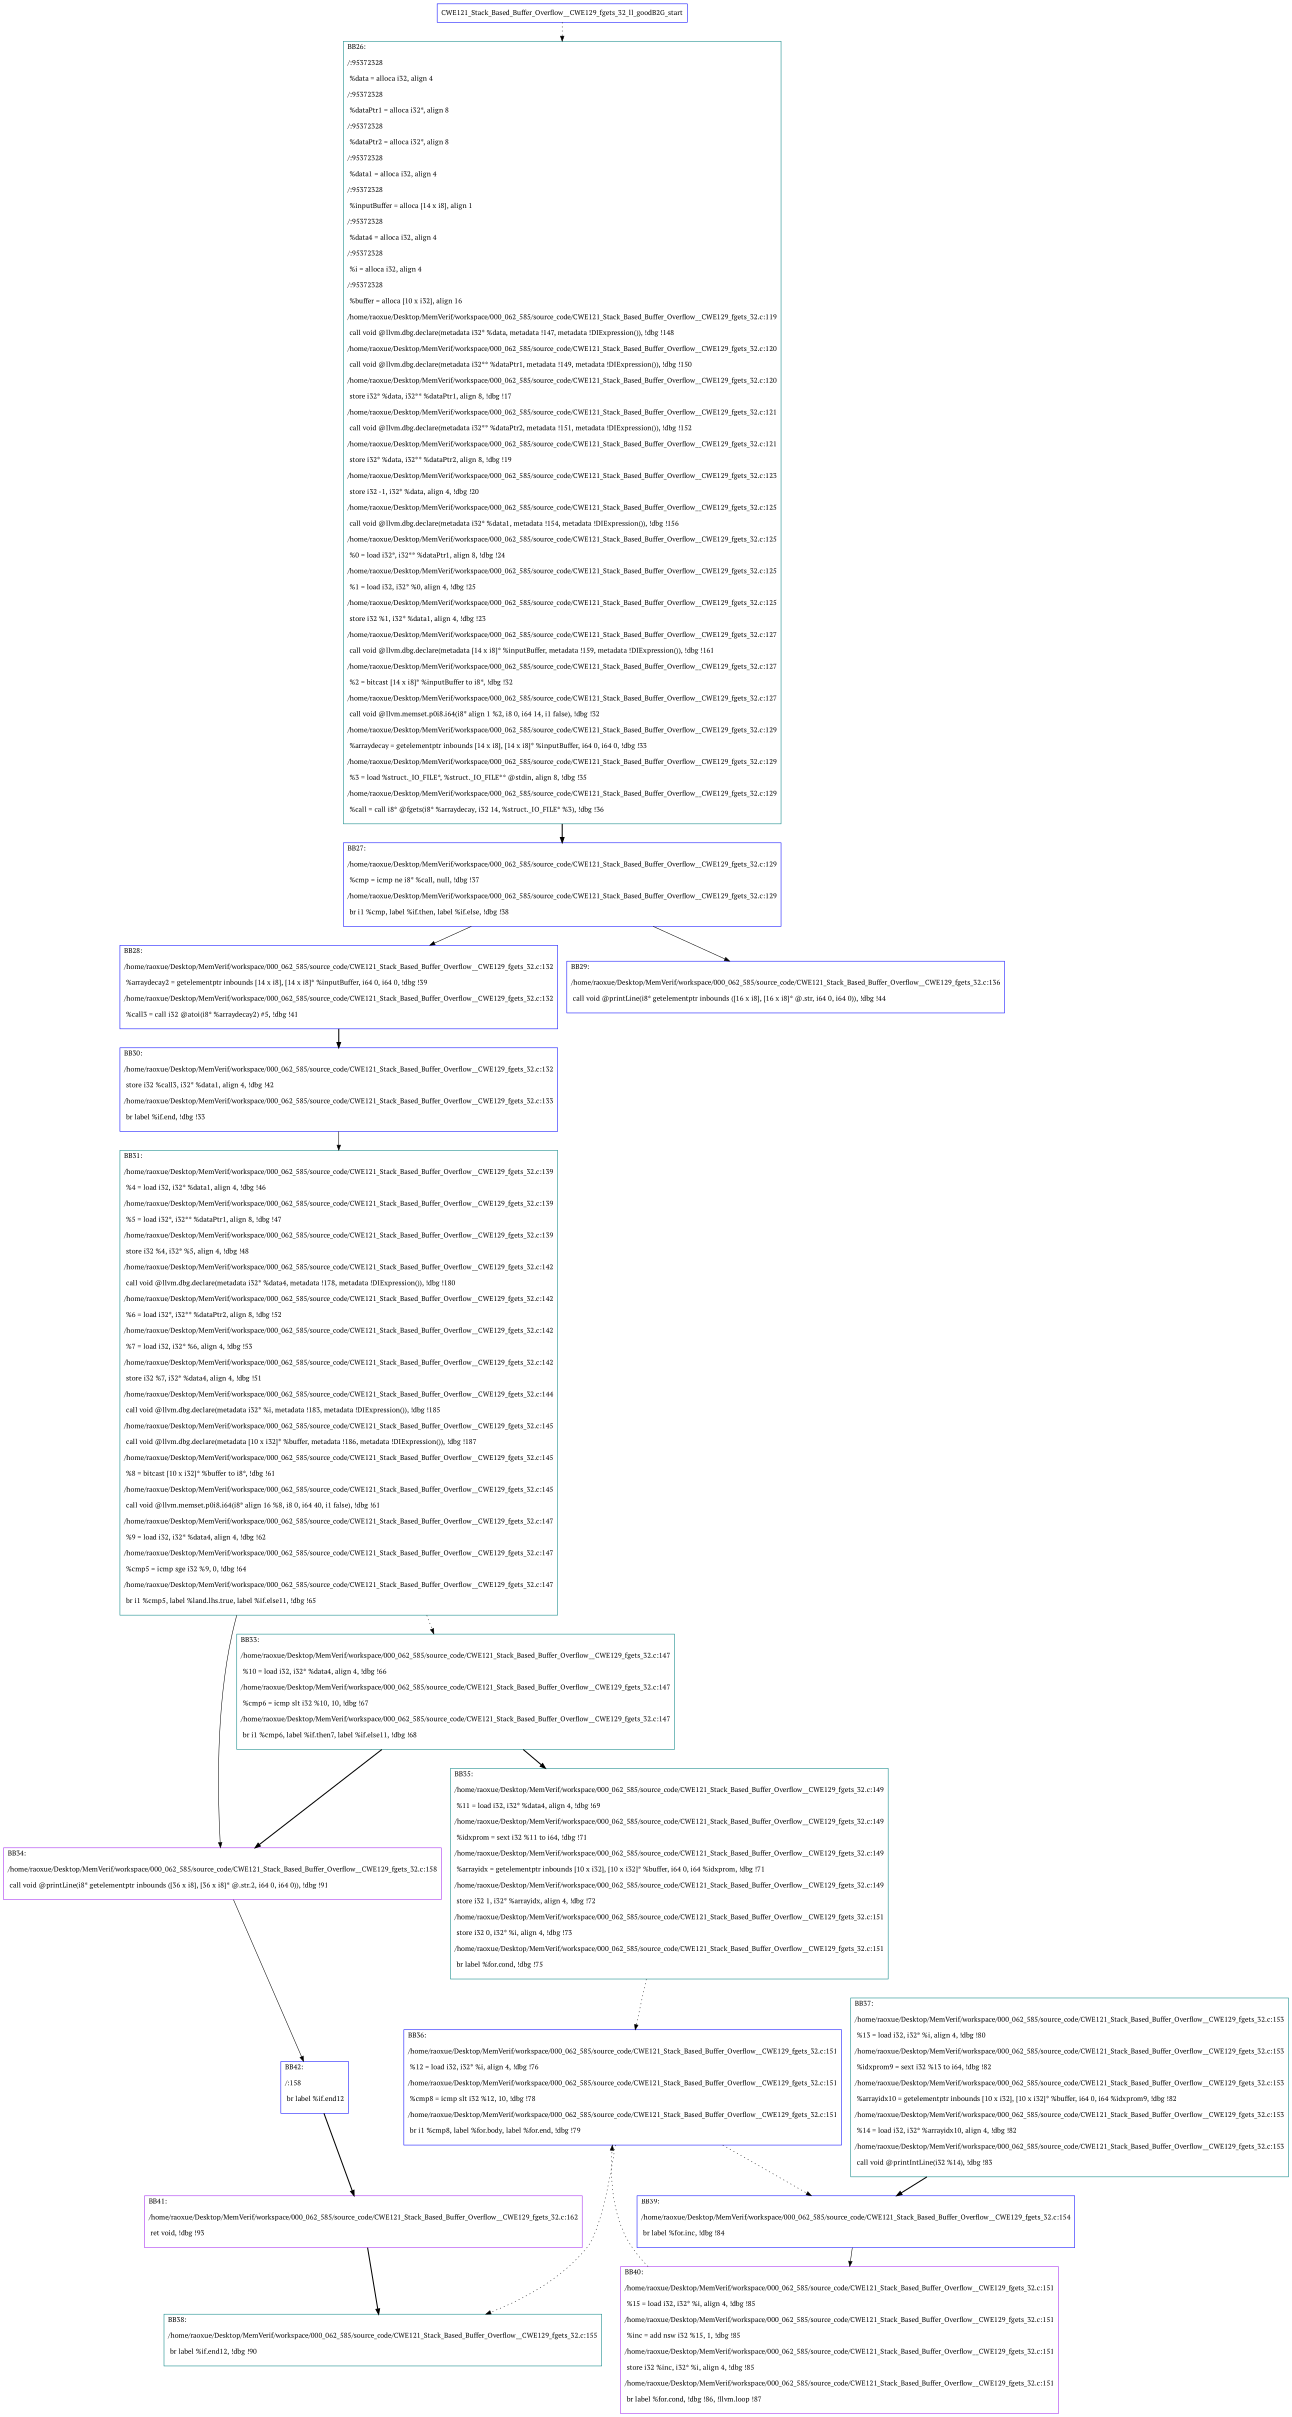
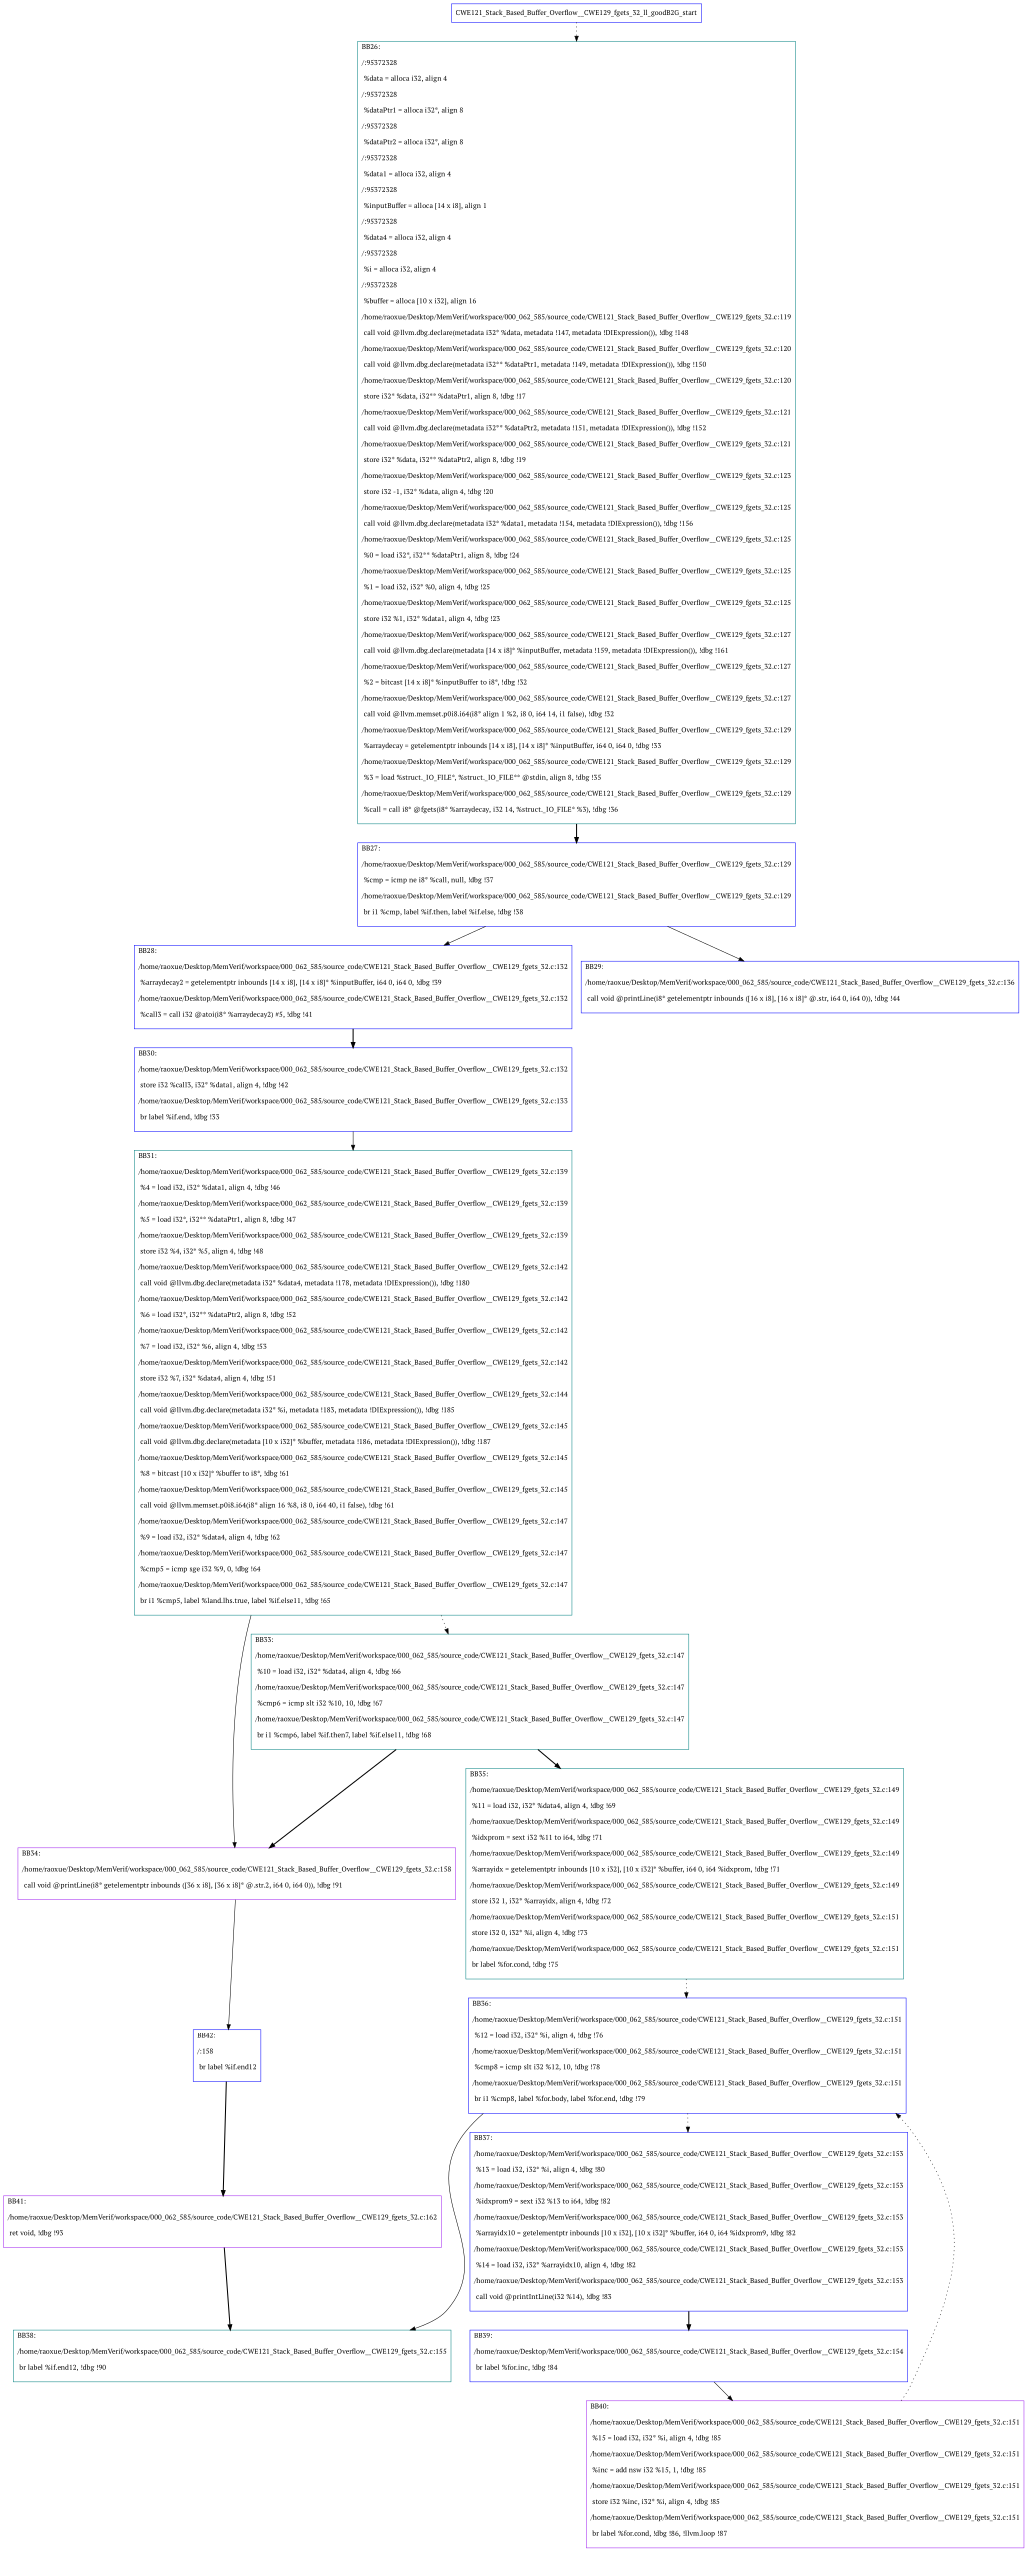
node "BB37:": color teal -> blue
edge "BB36:" -> "BB39:": now "BB36:" -> "BB37:"
edge "BB36:" -> "BB38:": style dotted -> solid
